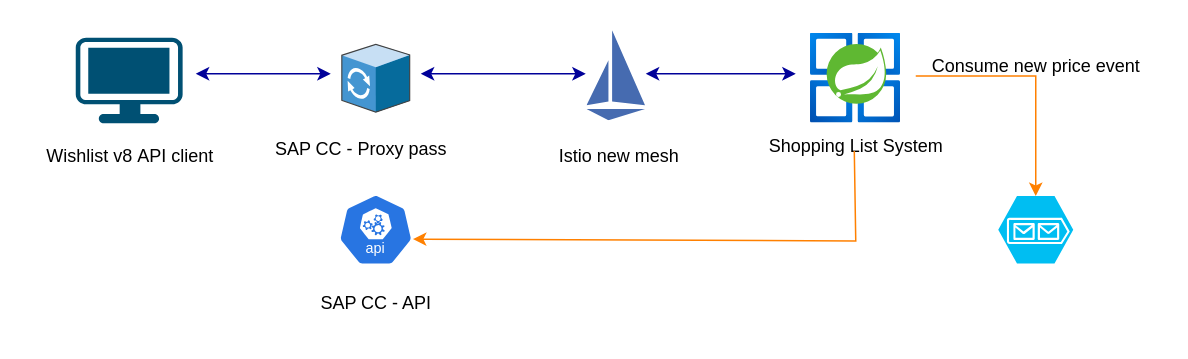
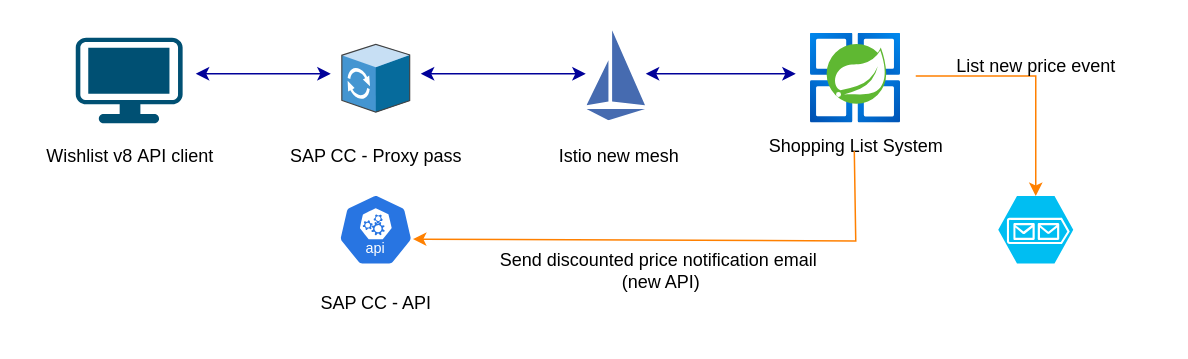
node "Consume new price event": label "Consume new price event" -> "List new price event"
node "SAP CC - Proxy pass": moved (361, 149) -> (376, 156)
node "Send discounted price notification email (new API)": added
